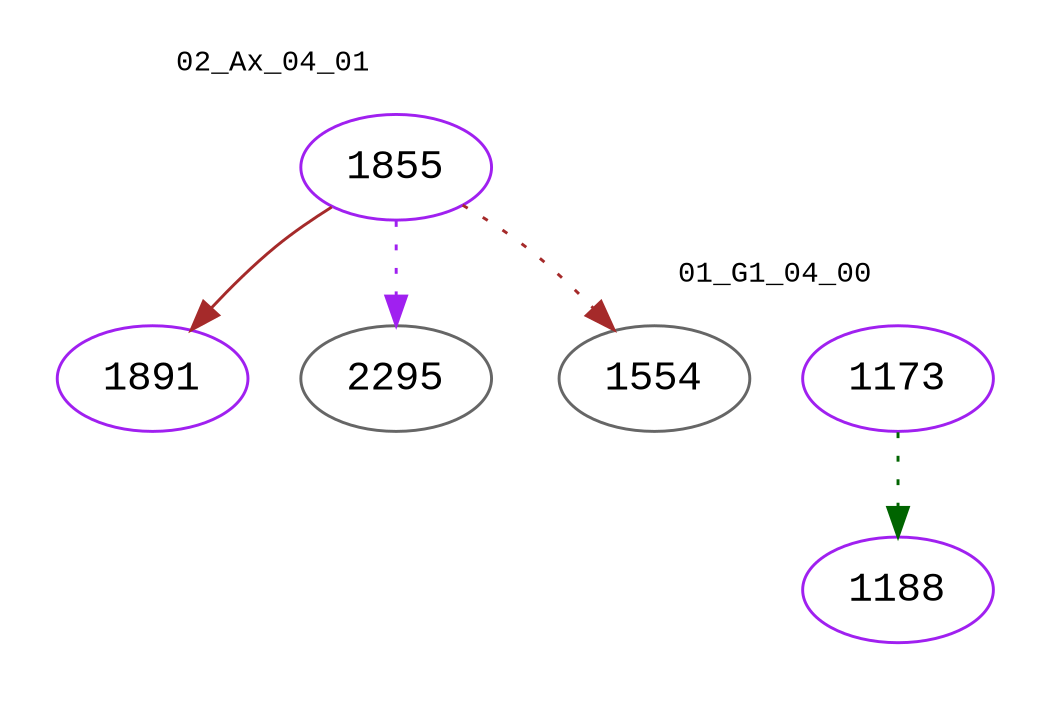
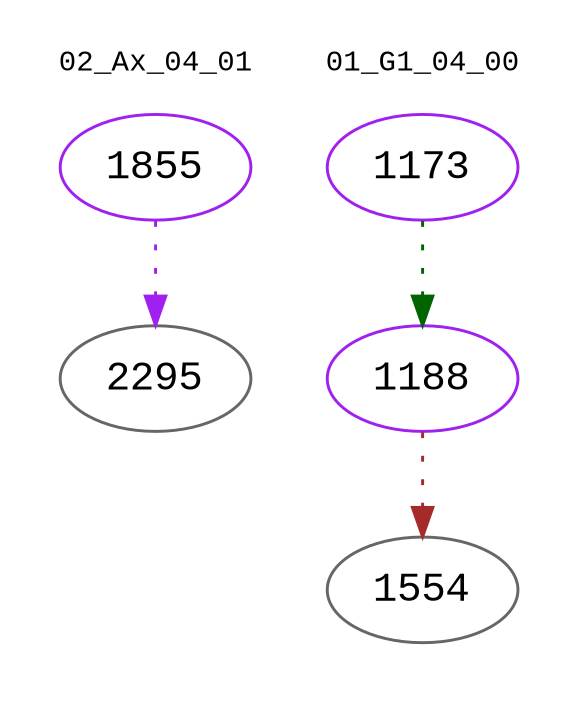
edge "1855" -> "1554": now "1188" -> "1554"
node "1891": removed
